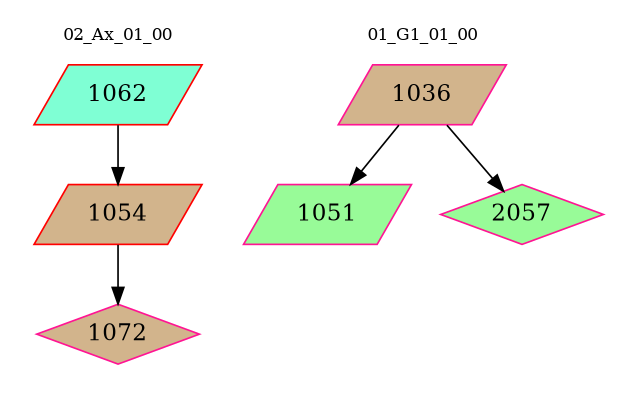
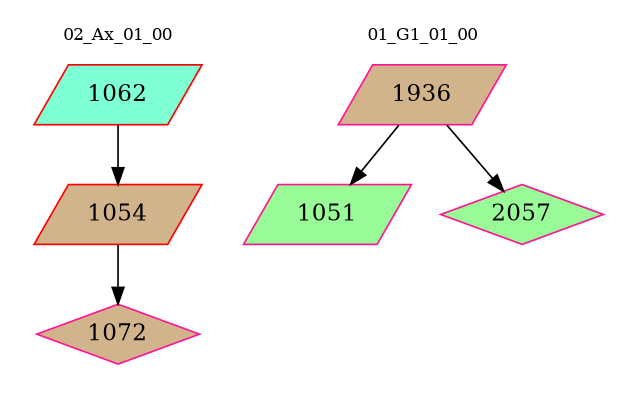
node "1036": label "1036" -> "1936"
